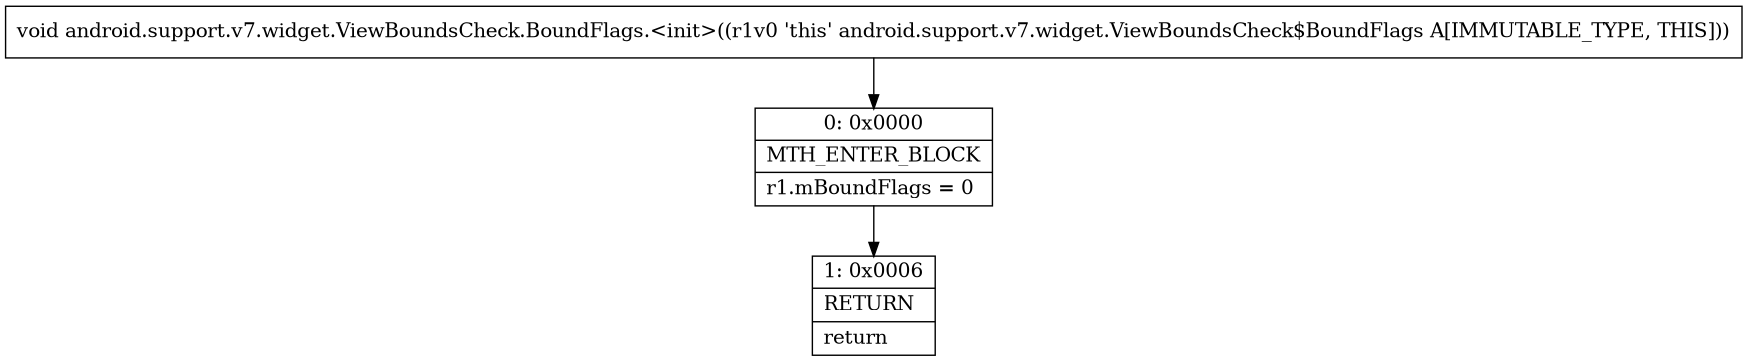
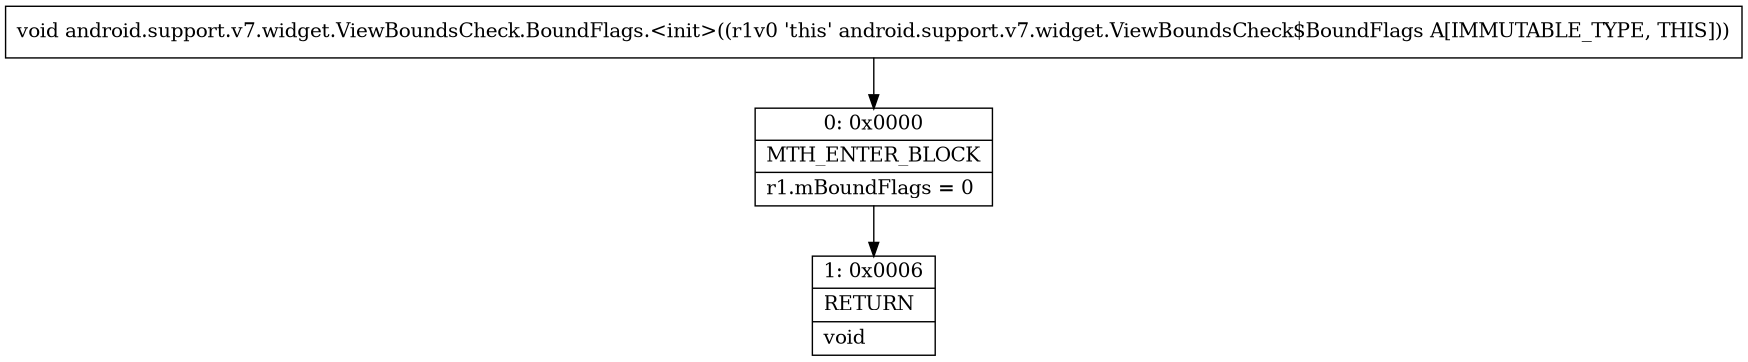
node "1: 0x0006": text "return" -> "void"
